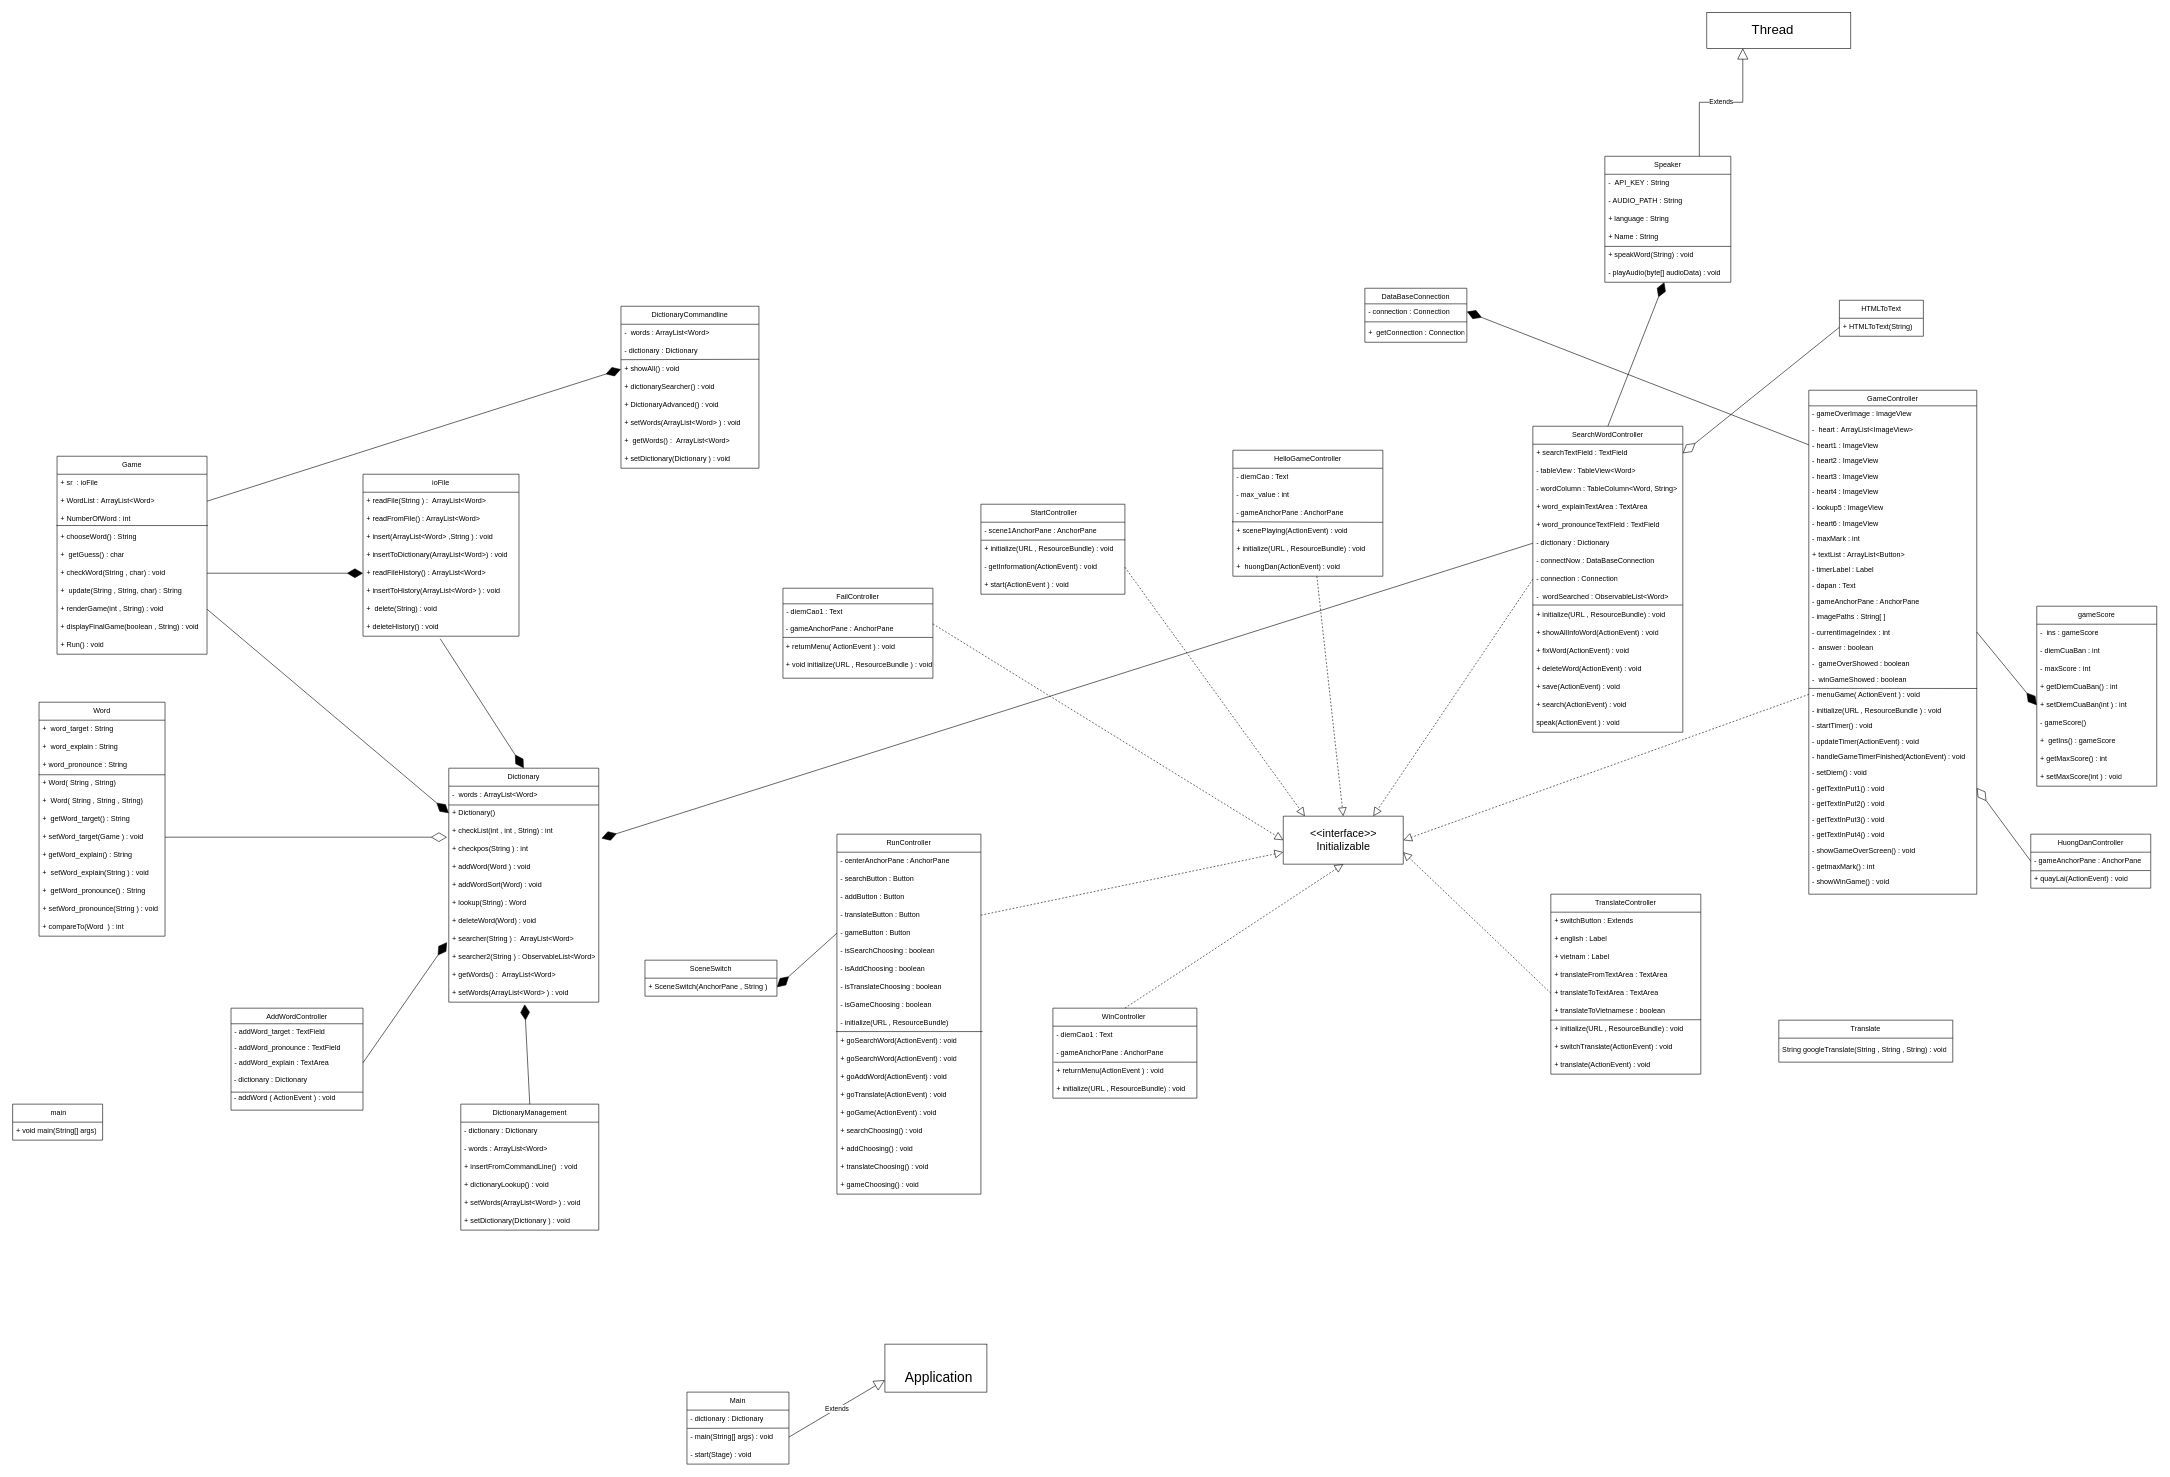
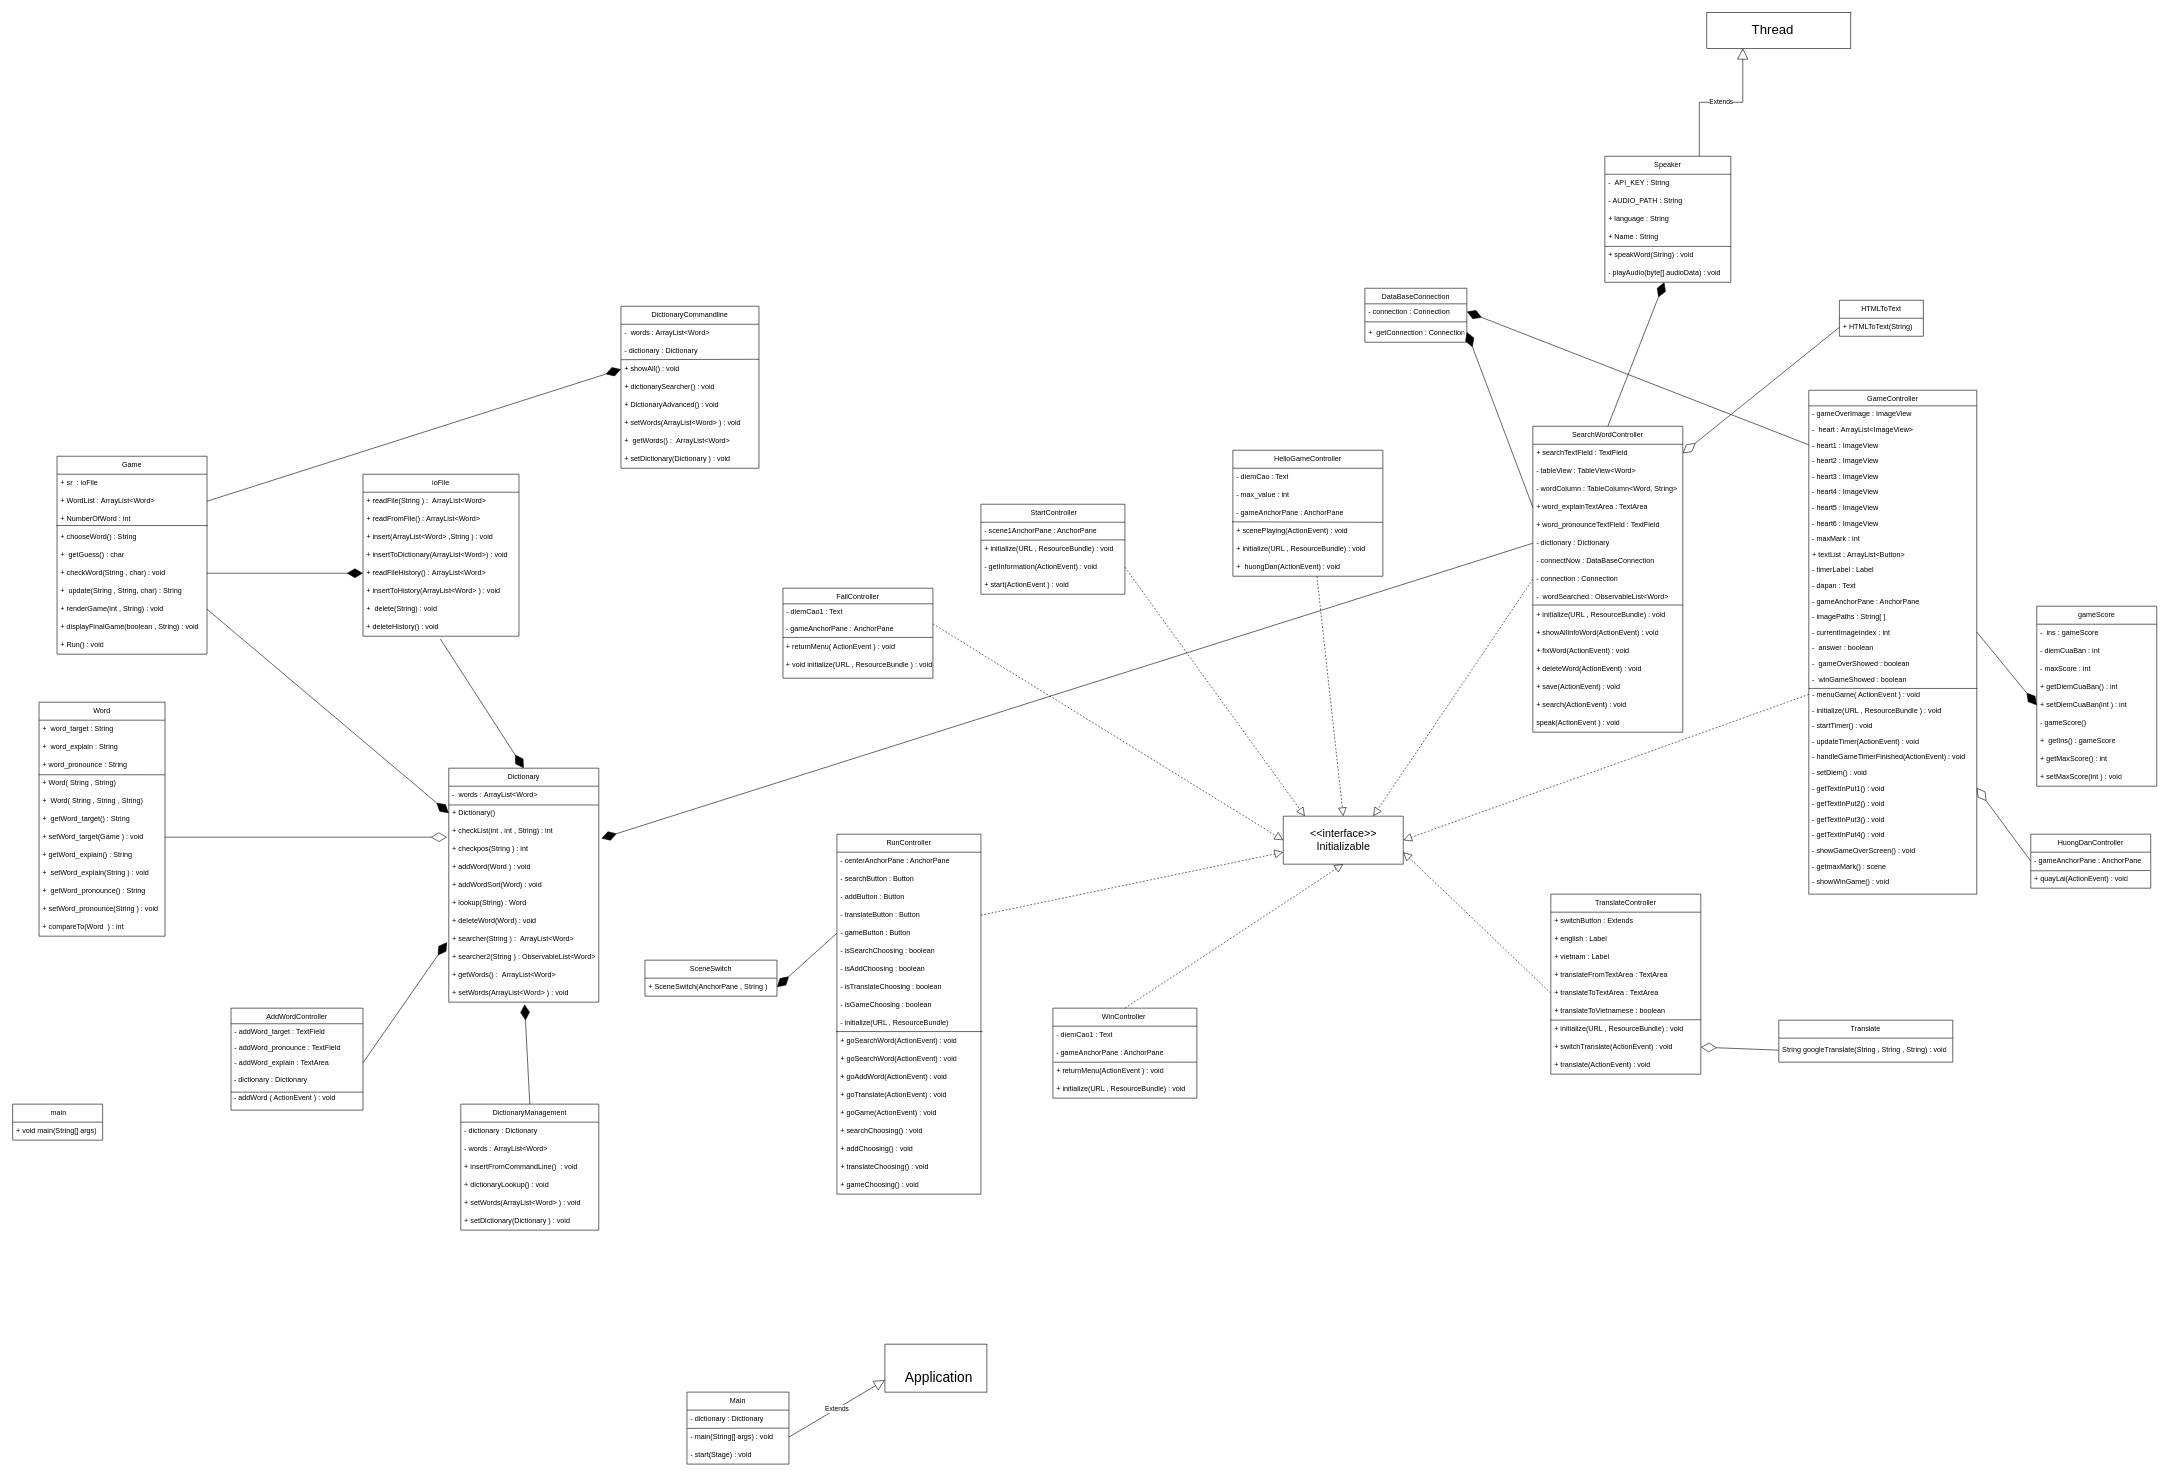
edge "+ word_explainTextArea : TextArea" -> "+ getConnection : Connection": added
node "- lookup5 : ImageView": label "- lookup5 : ImageView" -> "- heart5 : ImageView"
node "- getmaxMark() : int": label "- getmaxMark() : int" -> "- getmaxMark() : scene"
edge "String googleTranslate(String , String , String) : void" -> "+ switchTranslate(ActionEvent) : void": added
